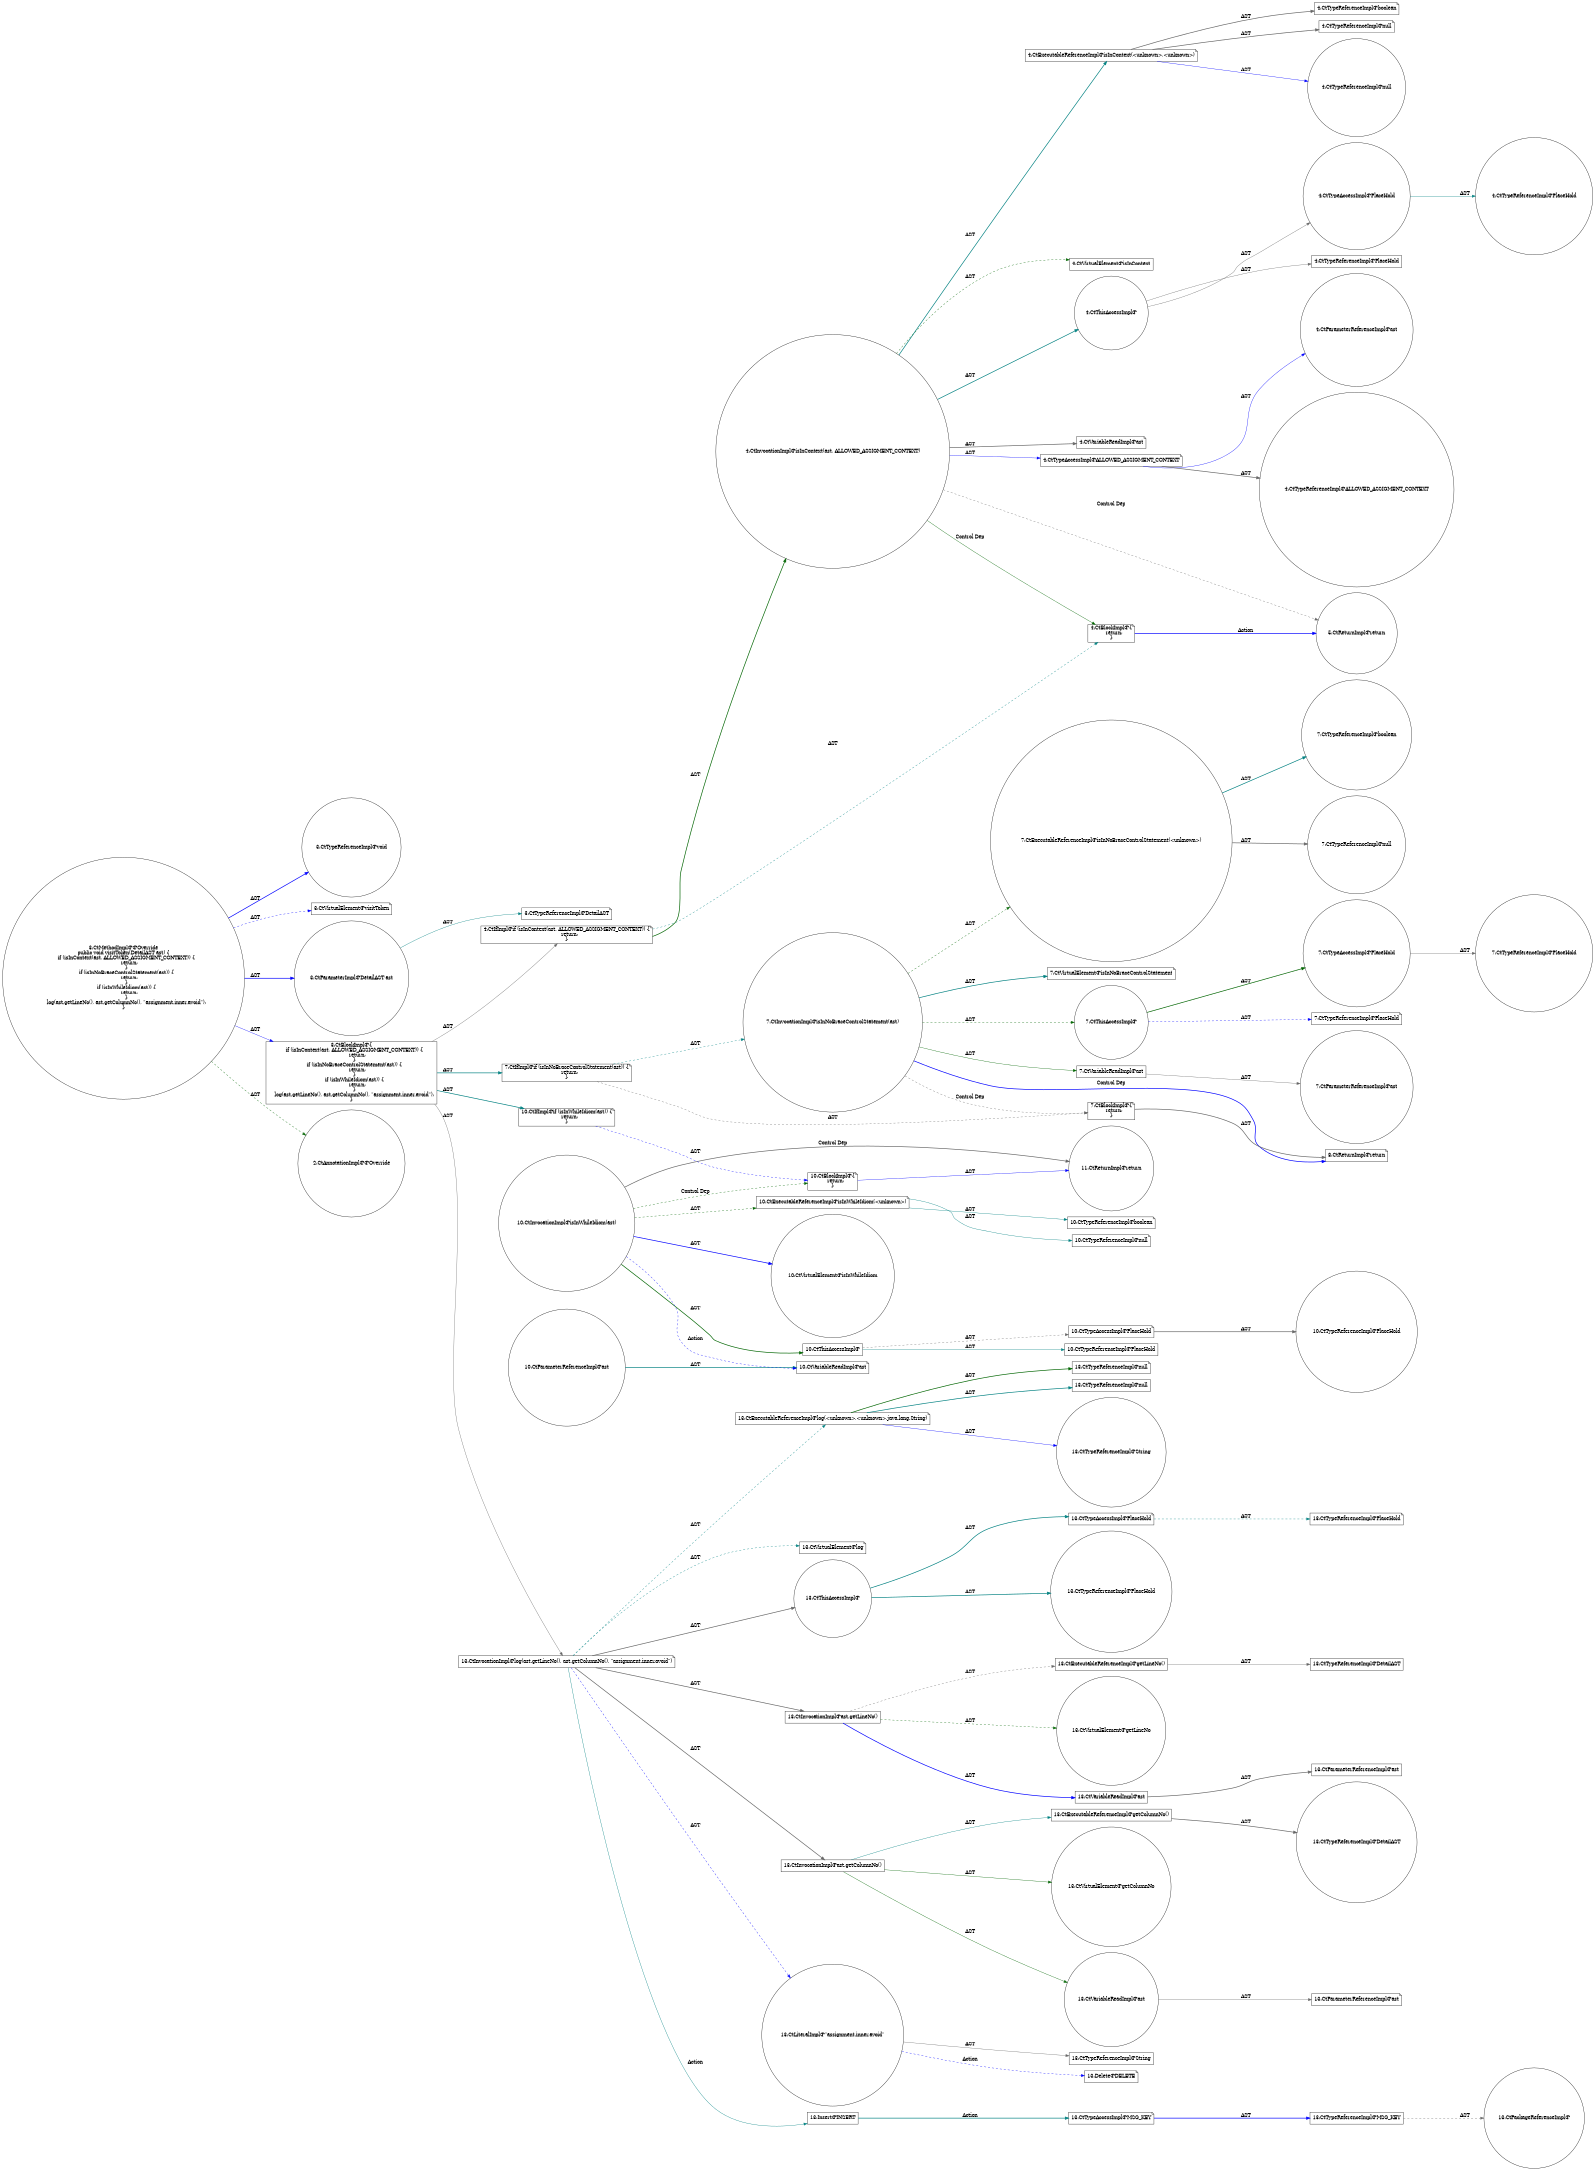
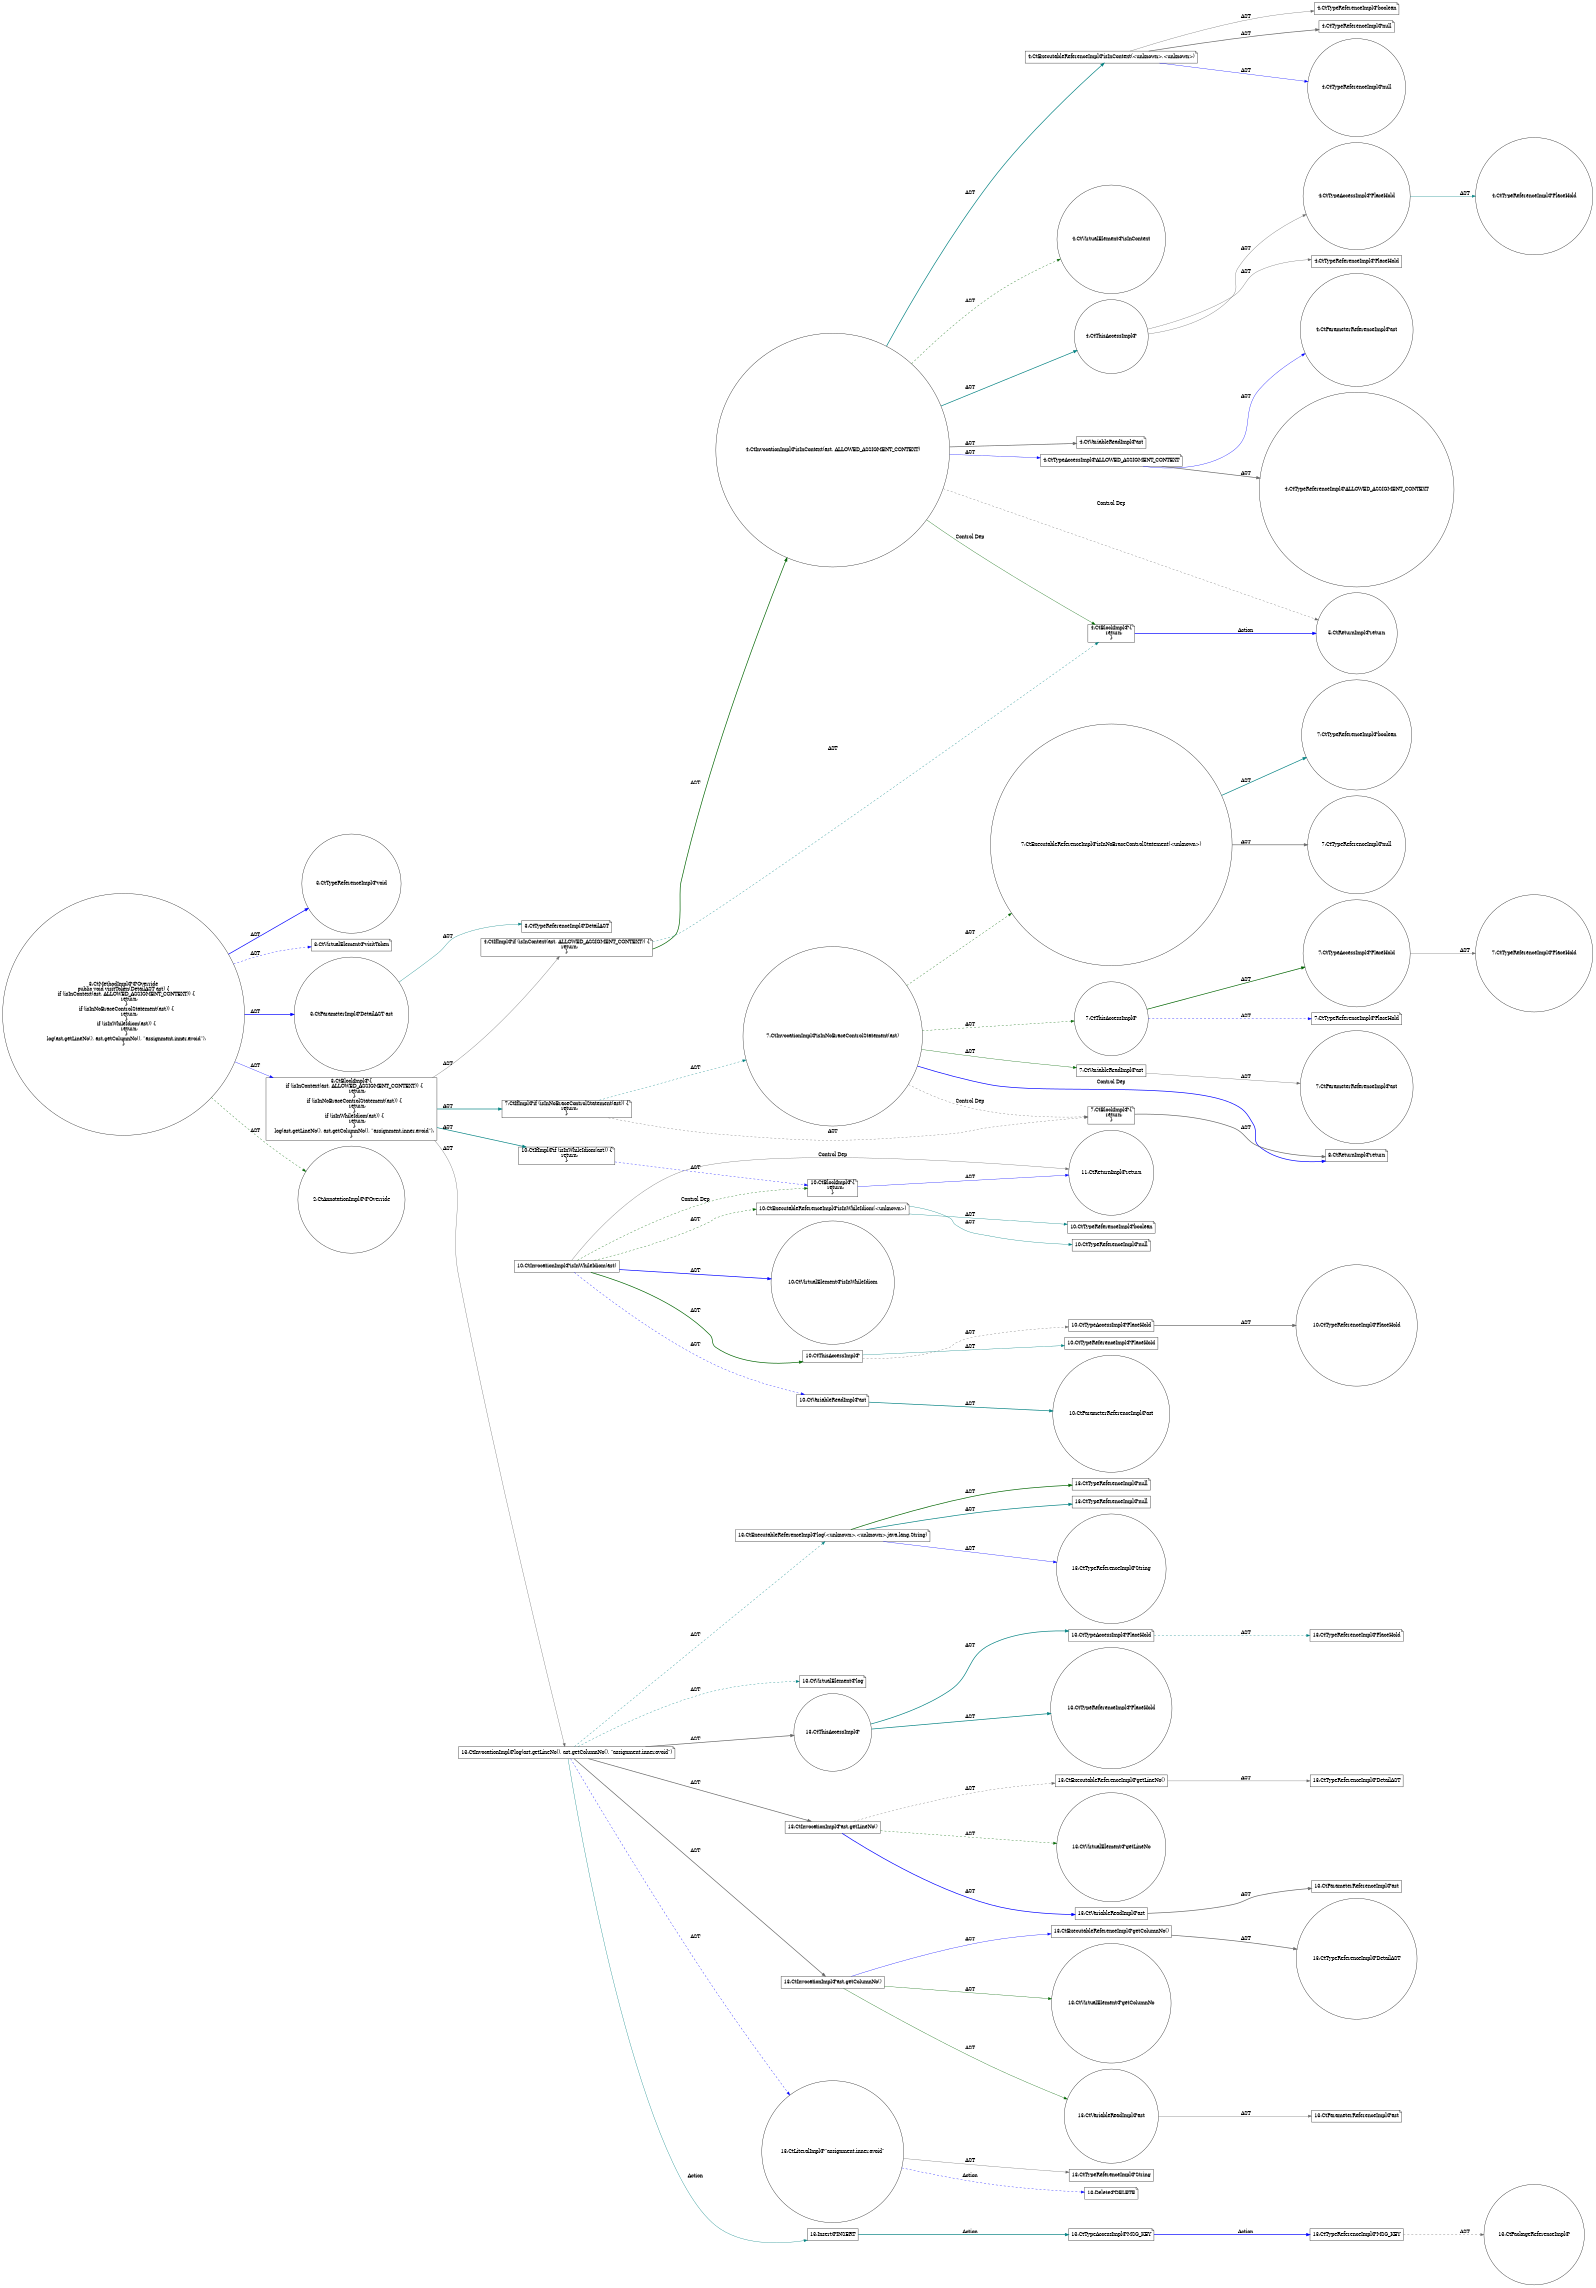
edge "4:CtExecutableReferenceImpl@isInContext(<unknown>,<unknown>)" -> "4:CtTypeReferenceImpl@boolean": style bold -> solid
node "4:CtVirtualElement@isInContext": shape box -> circle
node "7:CtVirtualElement@isInNoBraceControlStatement": removed
edge "10:CtInvocationImpl@isInWhileIdiom(ast)" -> "11:CtReturnImpl@return": style bold -> solid
node "10:CtInvocationImpl@isInWhileIdiom(ast)": shape circle -> box
edge "10:CtInvocationImpl@isInWhileIdiom(ast)" -> "10:CtVariableReadImpl@ast": label "Action" -> "AST"
edge "10:CtParameterReferenceImpl@ast" -> "10:CtVariableReadImpl@ast": reversed
edge "13:CtInvocationImpl@ast.getColumnNo()" -> "13:CtExecutableReferenceImpl@getColumnNo()": color teal -> blue
edge "13:CtTypeAccessImpl@MSG_KEY" -> "13:CtTypeReferenceImpl@MSG_KEY": label "AST" -> "Action"
